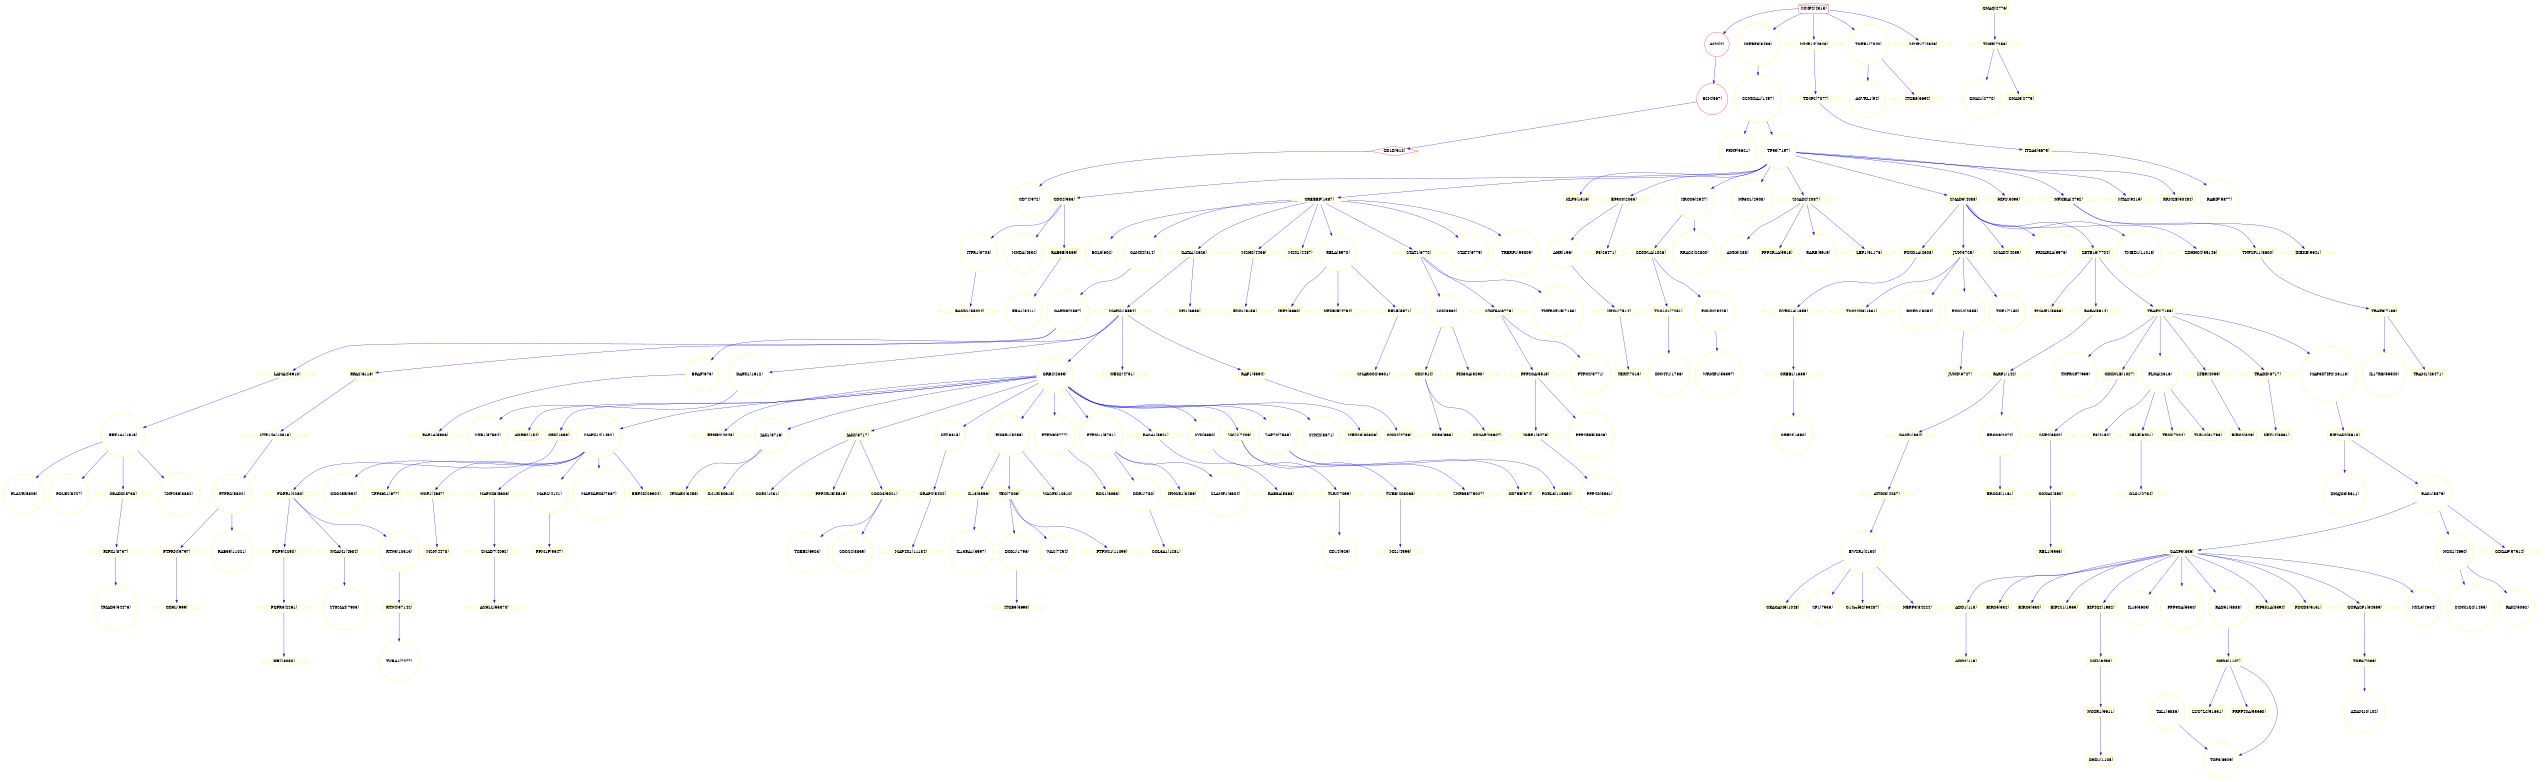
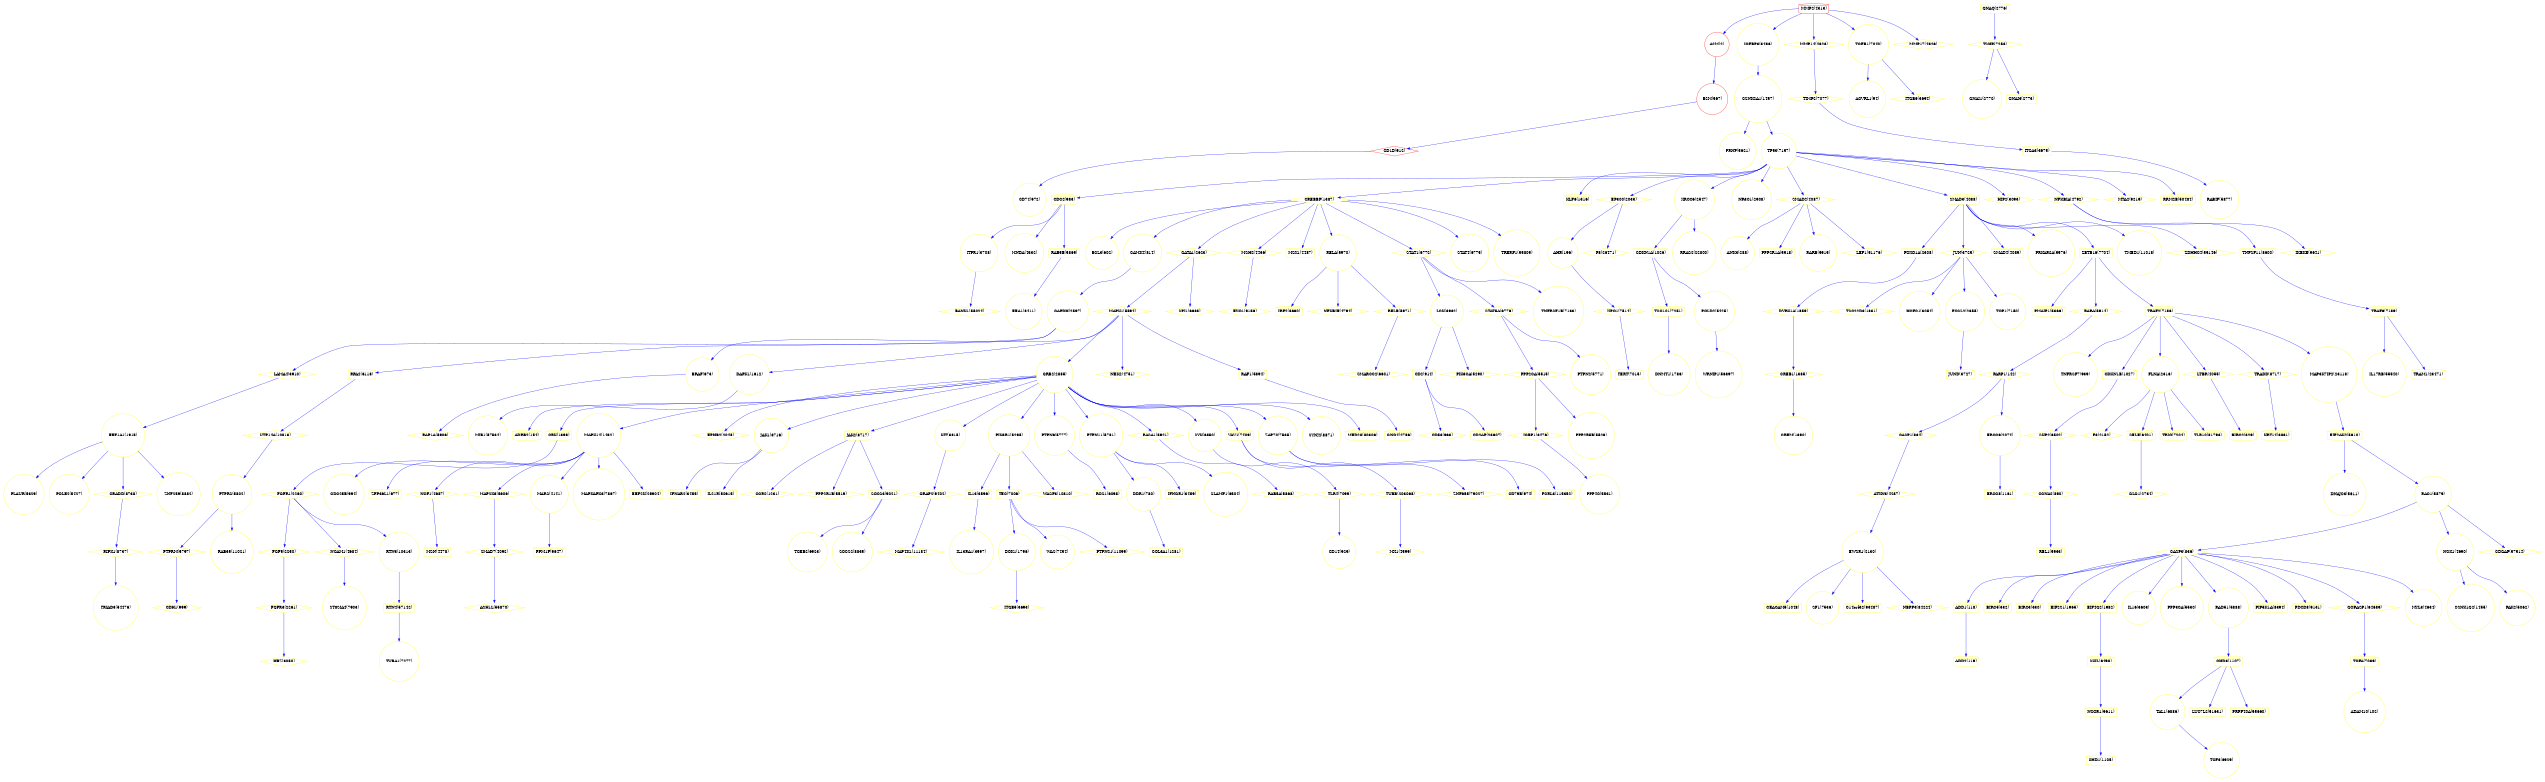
edge "CHD3(1107)" -> "TCF3(6929)": now "CHD3(1107)" -> "TAL1(6886)"
